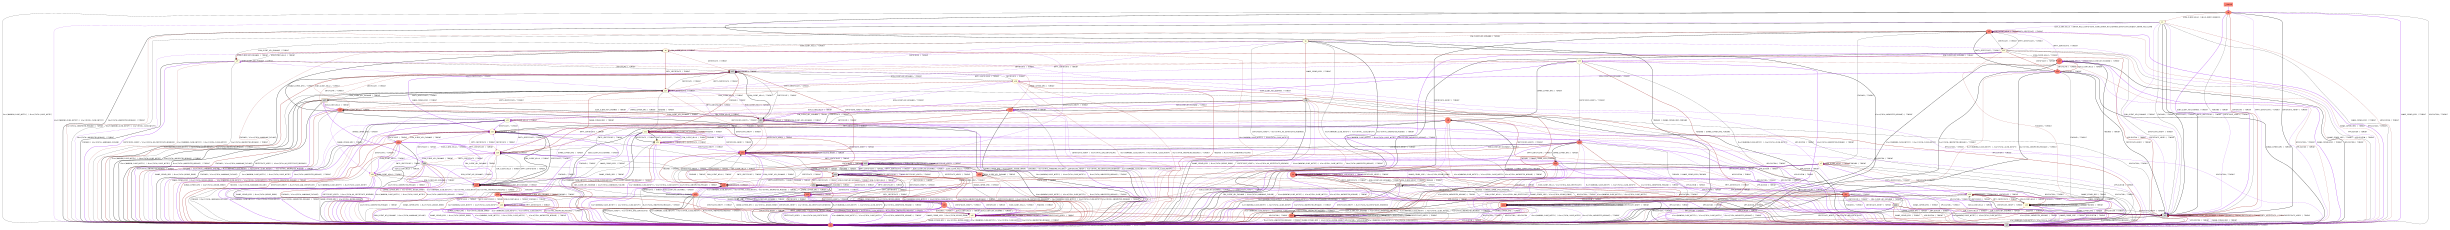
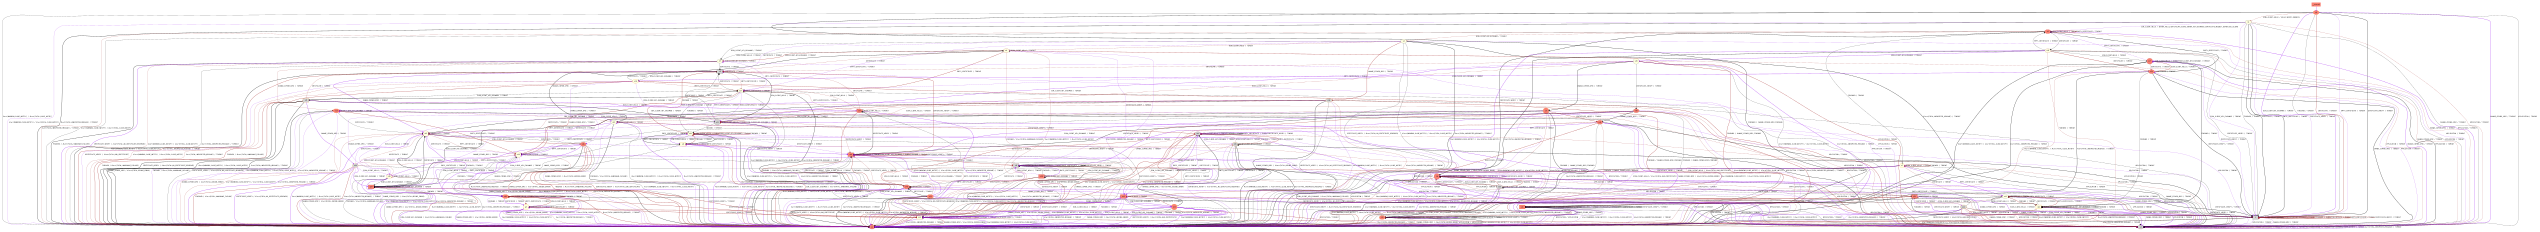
edge "s27" -> "s46": now "s51" -> "s46"
edge "s30" -> "s3": label "APPLICATION / TIMEOUT" -> "CERTIFICATE_VERIFY / Alert(FATAL,NO_CERTIFICATE_RESERVED)"
